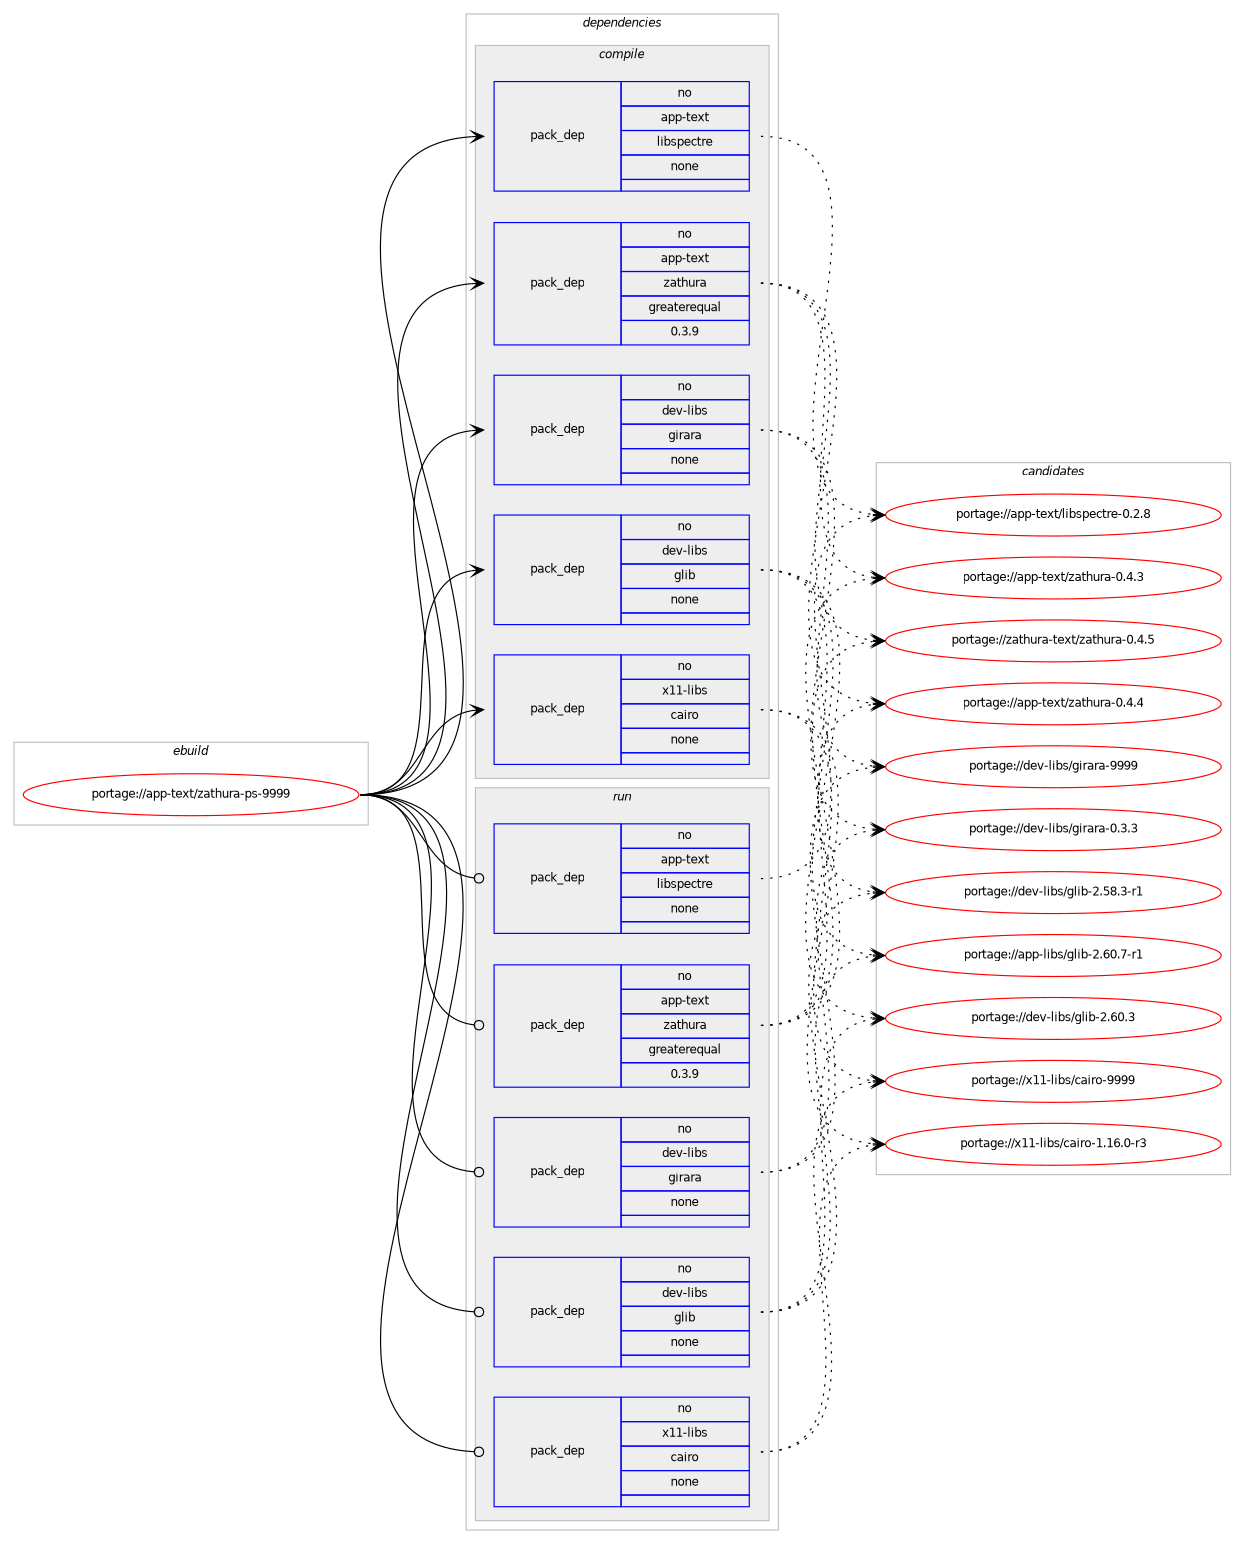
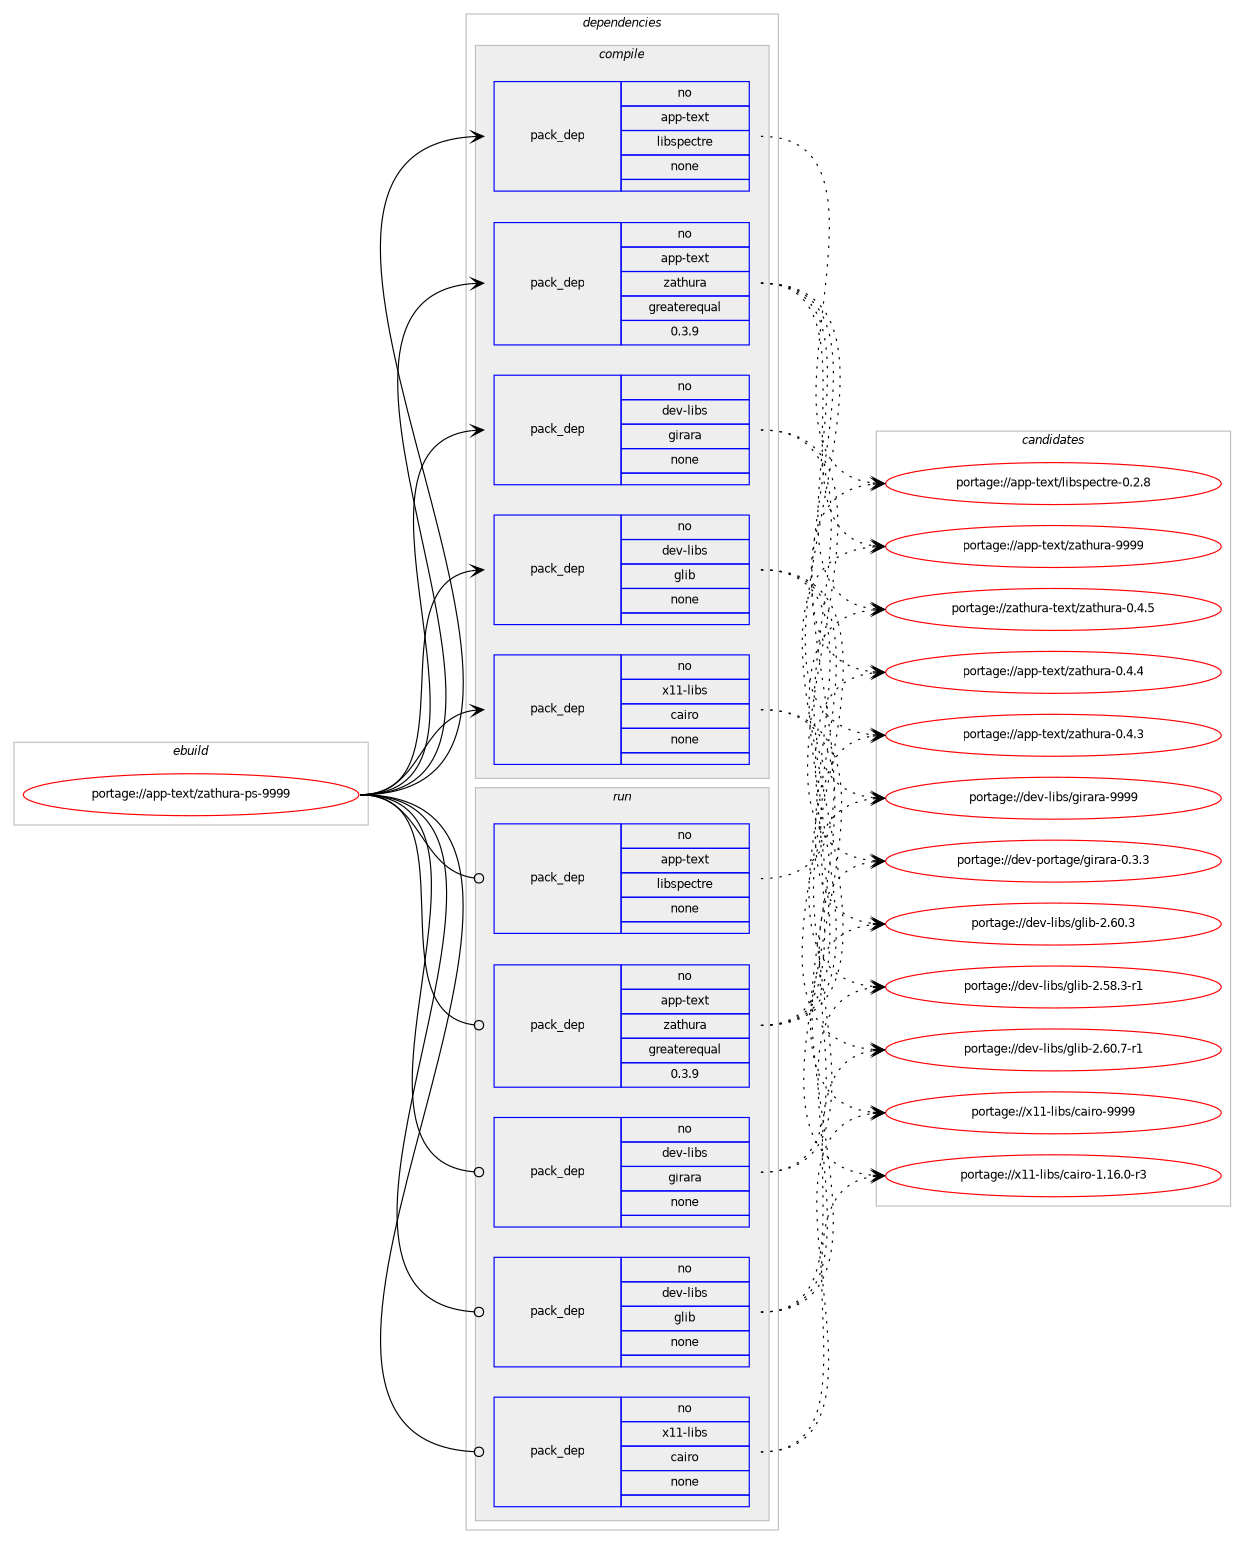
node "portage://app-text/zathura-9999": added
node "portage://dev-libs/girara-0.3.3": label "portage://dev-libs/girara-0.3.3" -> "portage://dev-portage/girara-0.3.3"
node "portage://app-libs/glib-2.60.7-r1": label "portage://app-libs/glib-2.60.7-r1" -> "portage://dev-libs/glib-2.60.7-r1"
